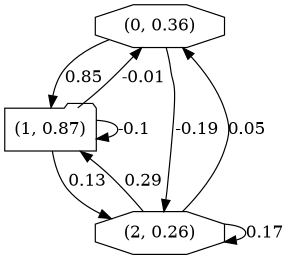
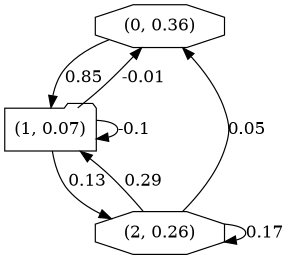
edge "(0, 0.36)" -> "(2, 0.26)": removed, label "-0.19"
node "(1, 0.87)": label "(1, 0.87)" -> "(1, 0.07)"
